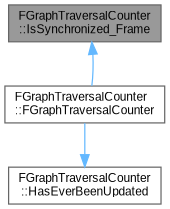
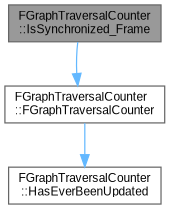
edge "FGraphTraversalCounter ::FGraphTraversalCounter" -> "FGraphTraversalCounter ::IsSynchronized_Frame": reversed
